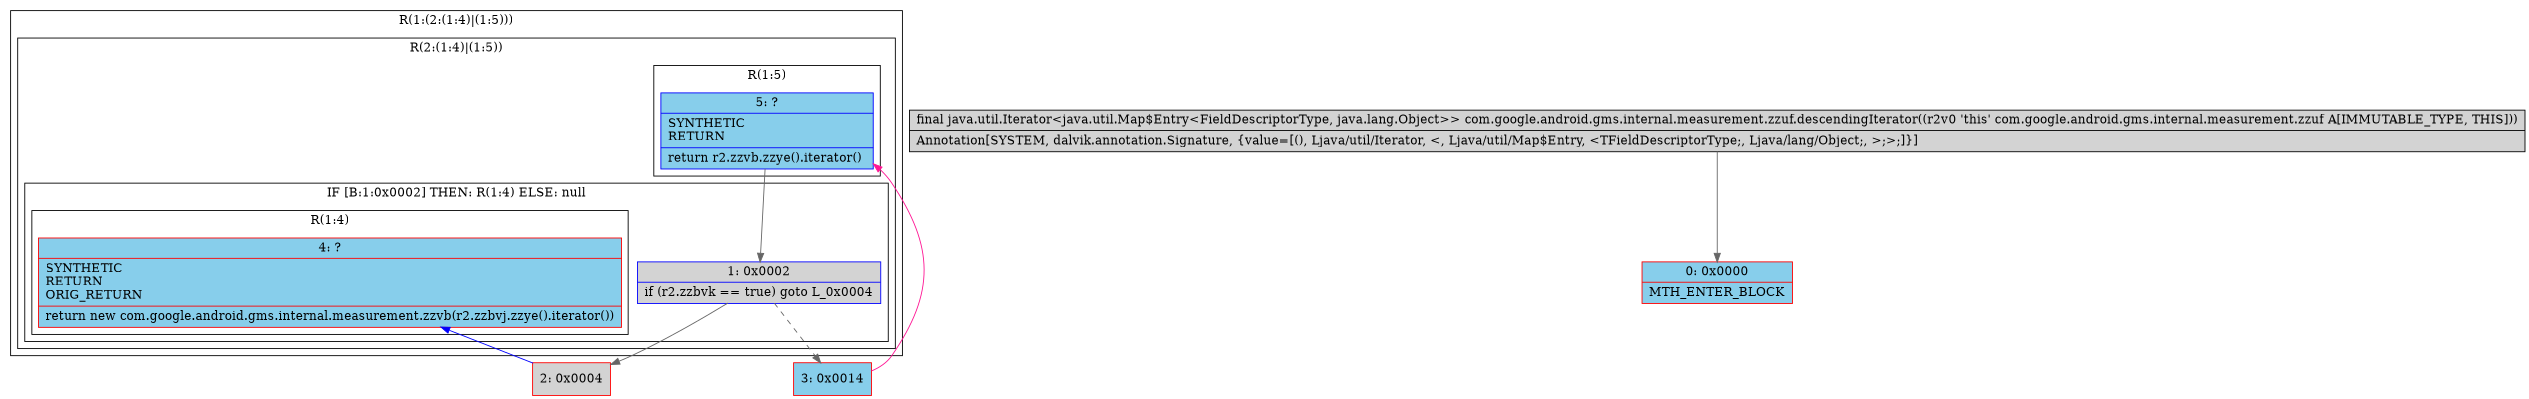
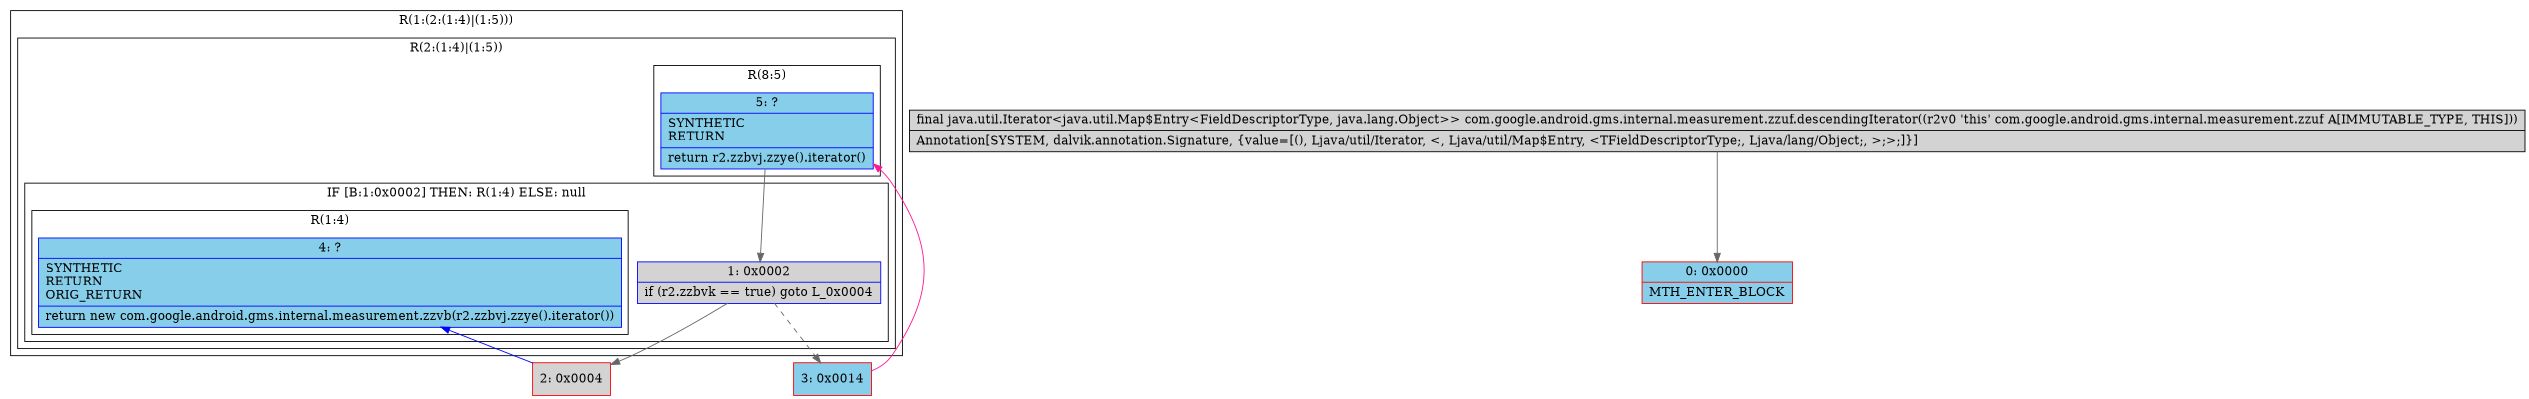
cluster "R(1:5)": label "R(1:5)" -> "R(8:5)"
node "5: ?": text "return r2.zzvb.zzye().iterator()" -> "return r2.zzbvj.zzye().iterator()"
node "4: ?": color red -> blue
